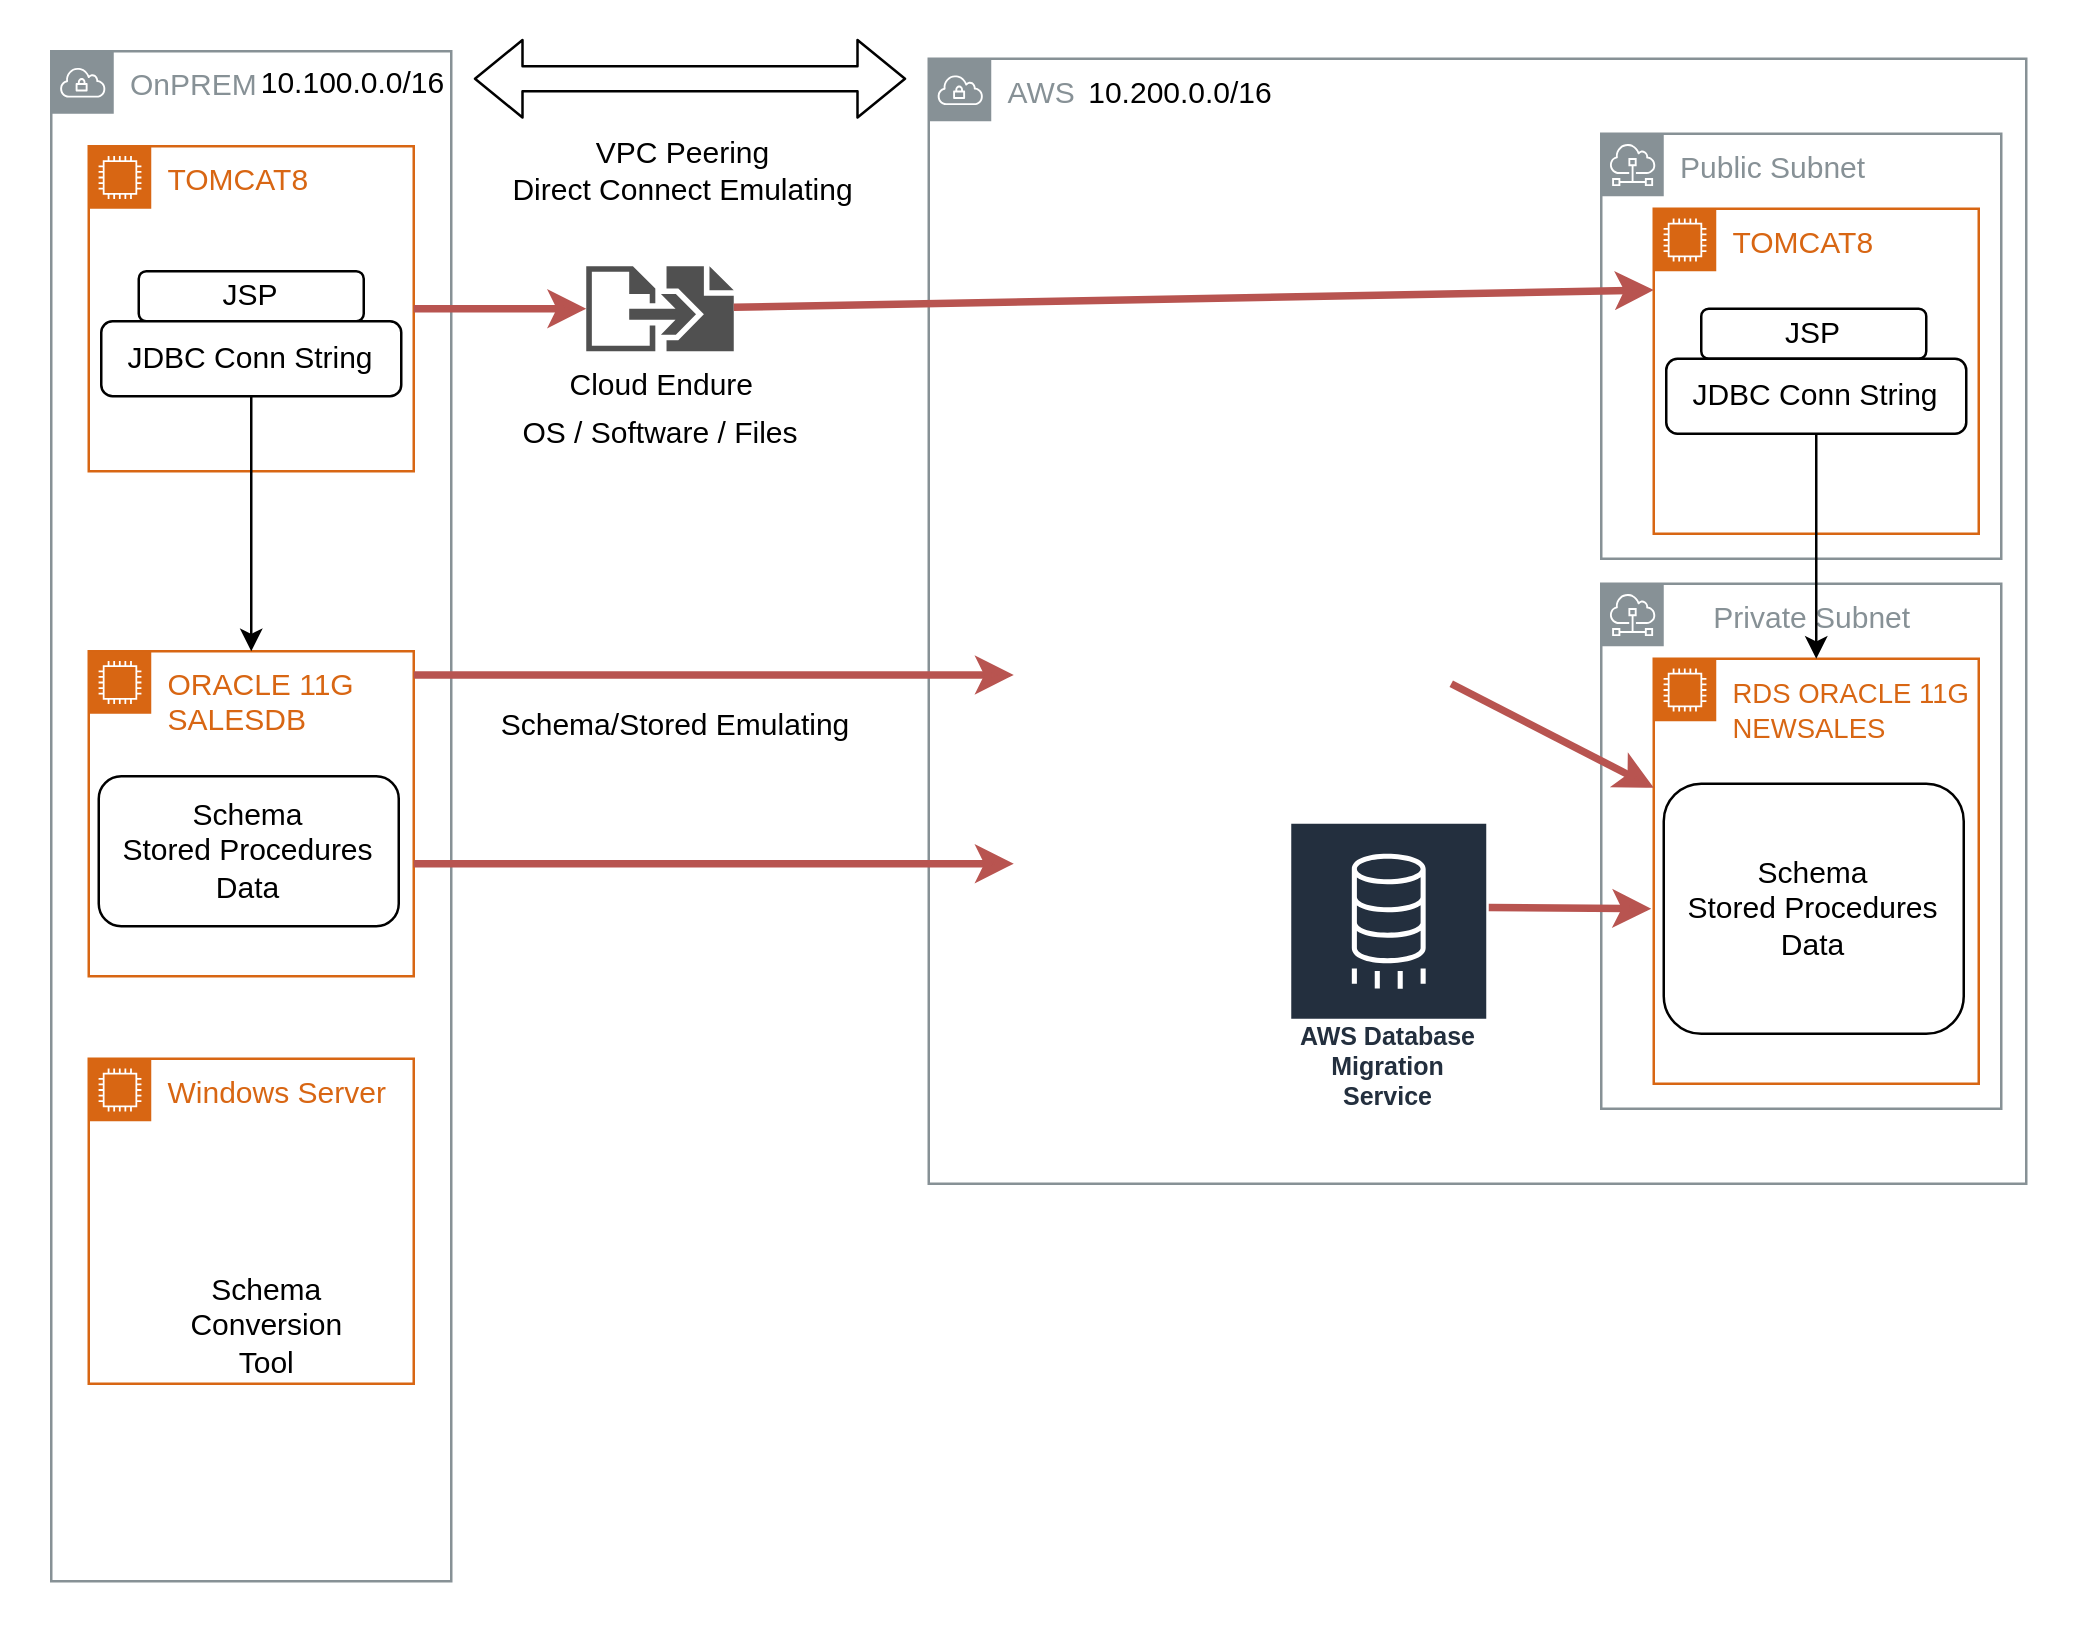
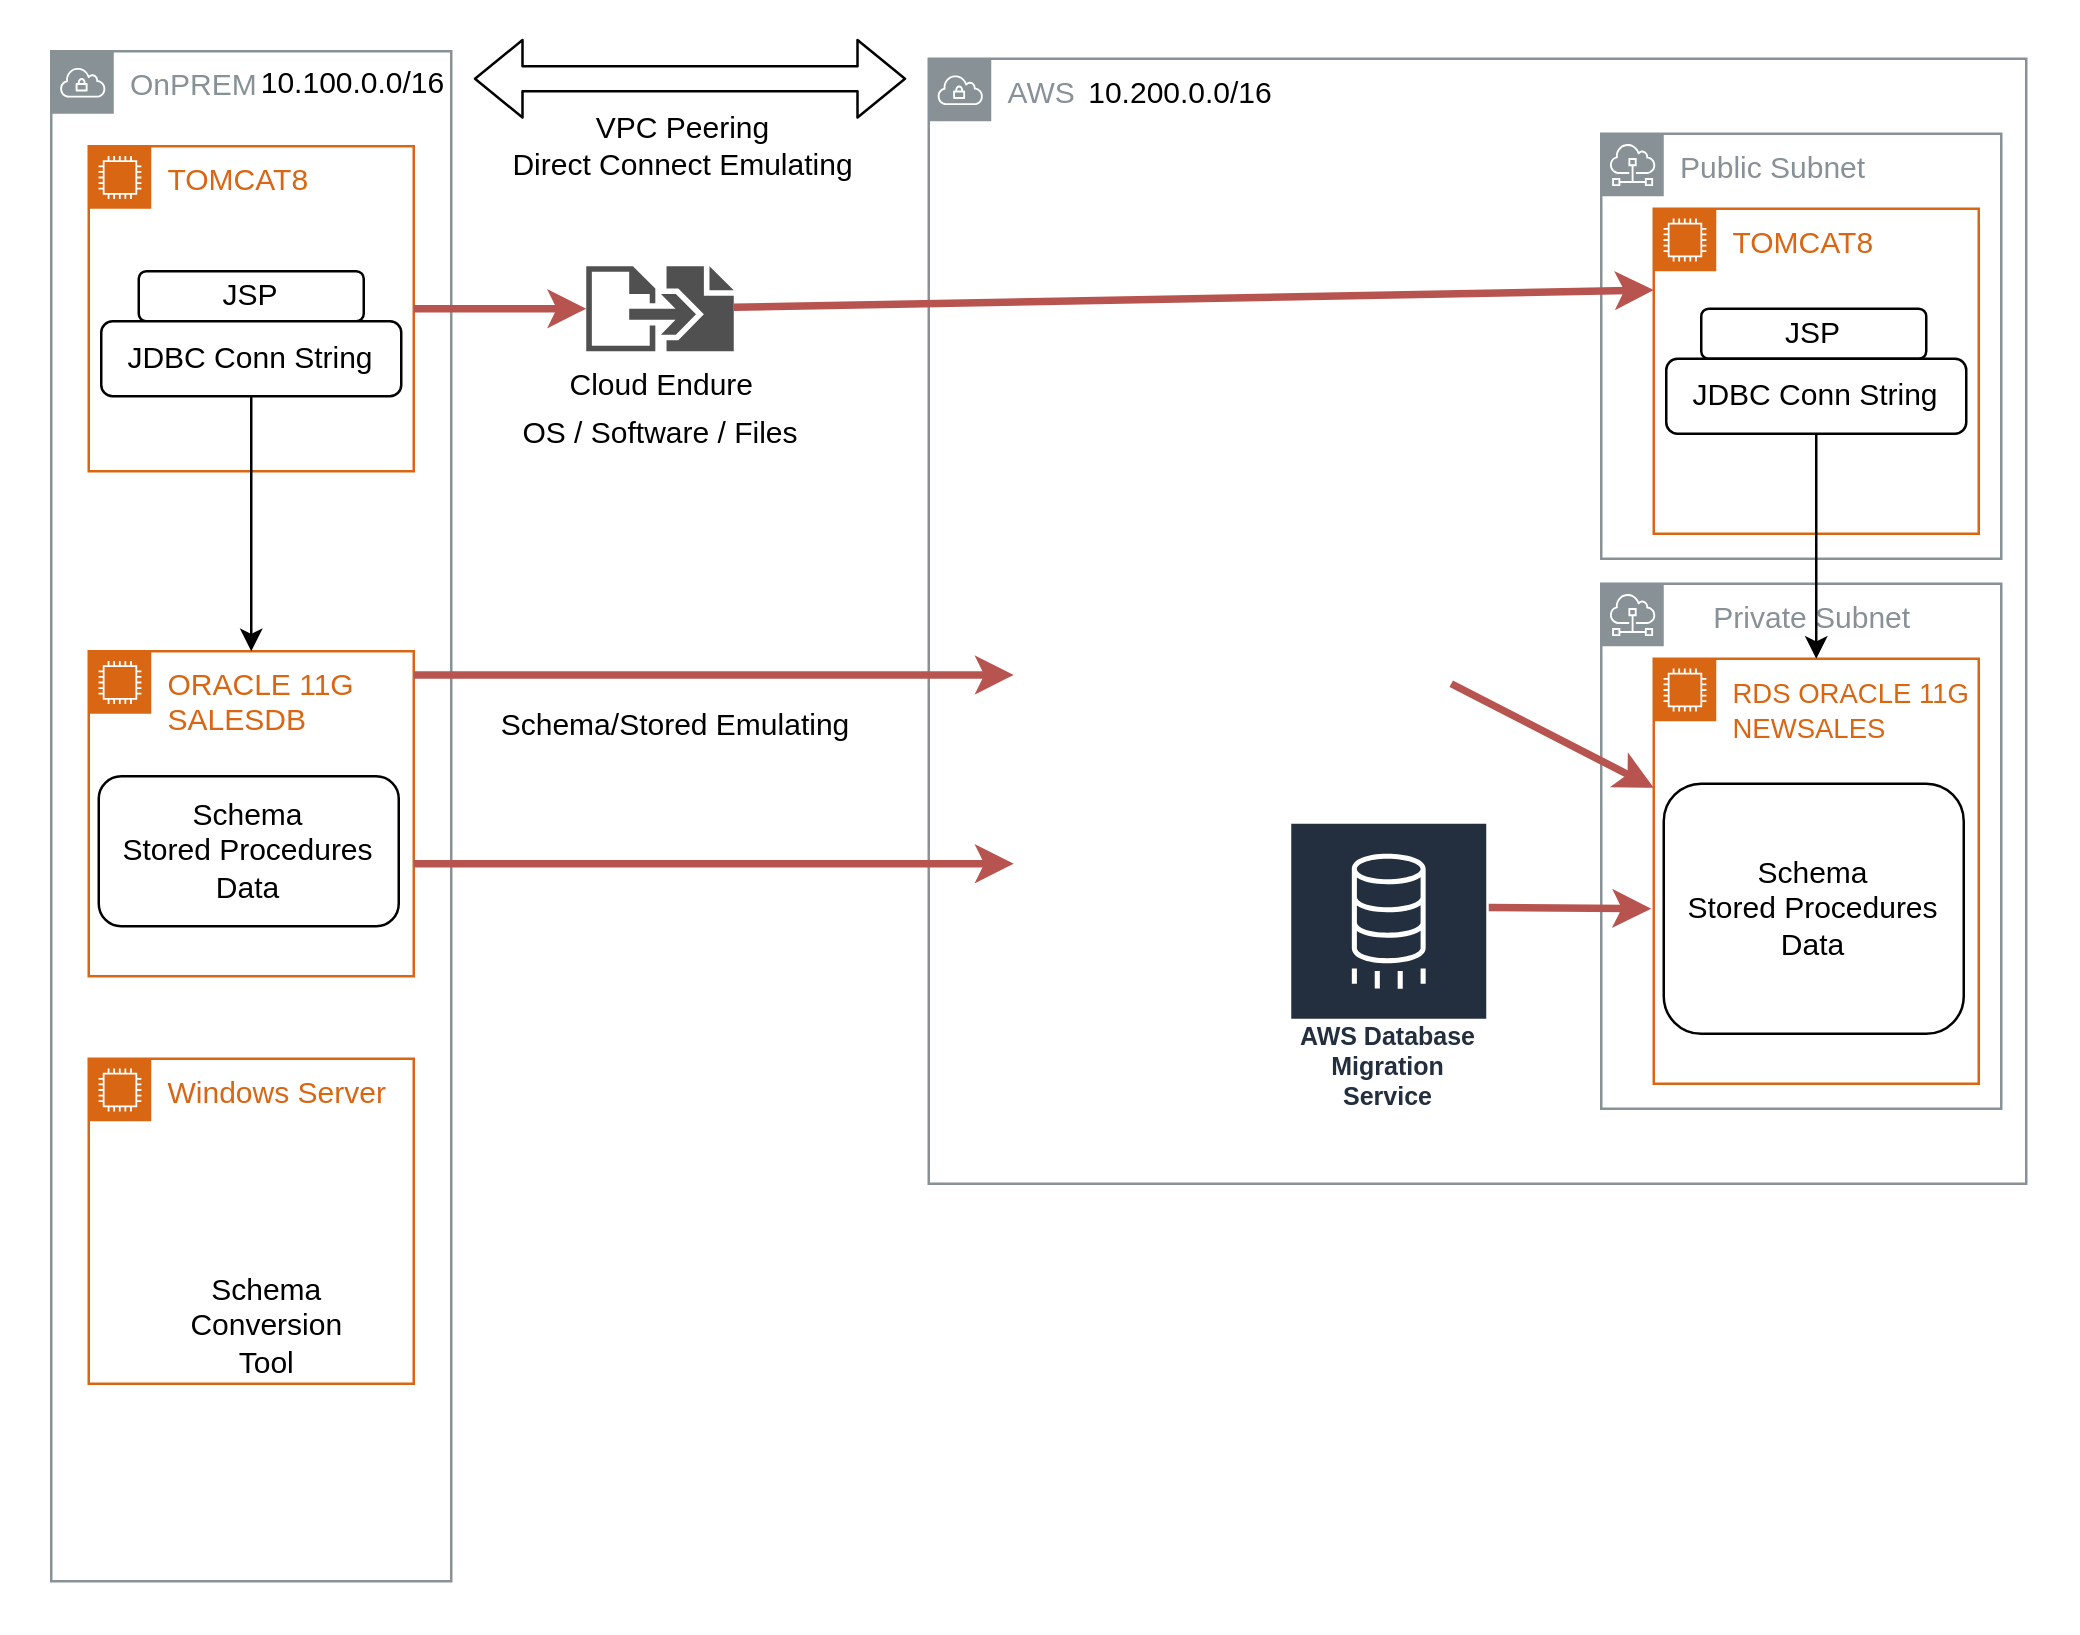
node "VPC Peering Direct Connect Emulating": moved (684, 171) -> (684, 146)
